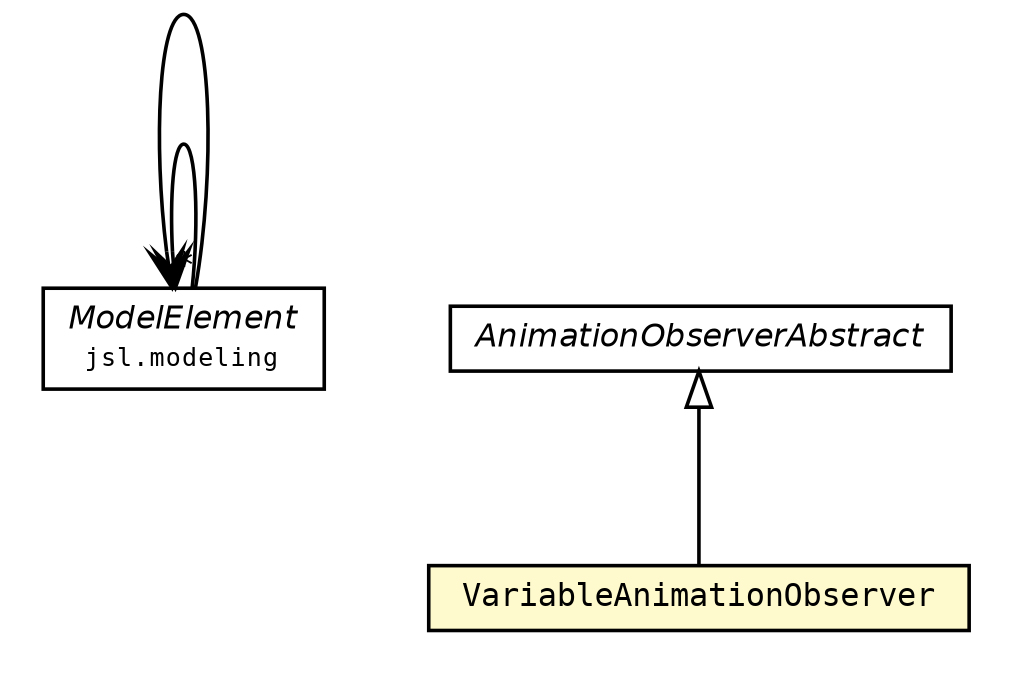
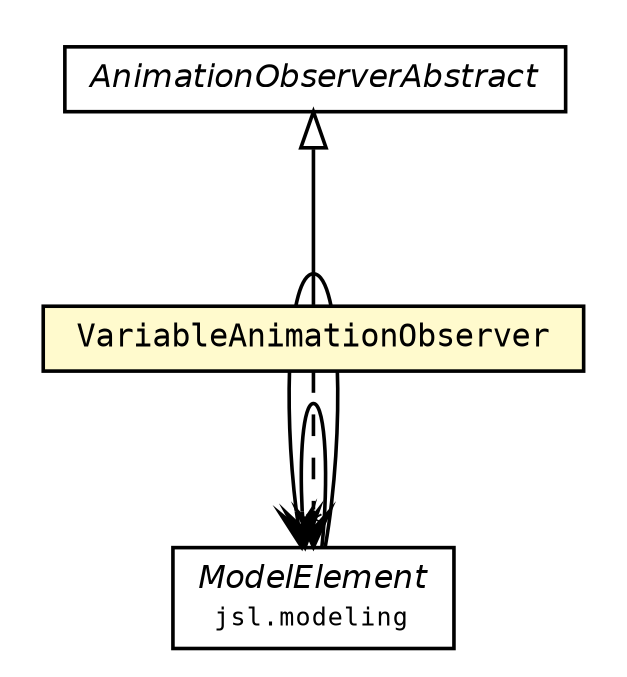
edge "VariableAnimationObserver" -> "ModelElement": added
